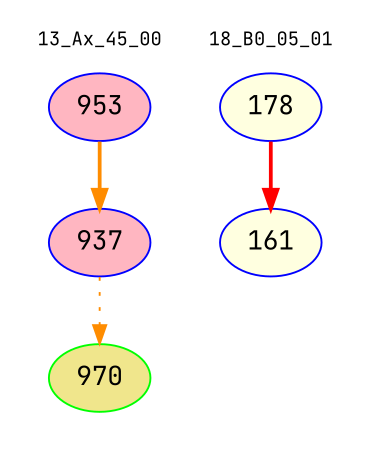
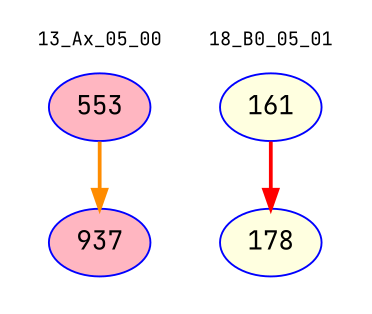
cluster "13_Ax_45_00": label "13_Ax_45_00" -> "13_Ax_05_00"
node "953": label "953" -> "553"
edge "178" -> "161": reversed
node "970": removed
